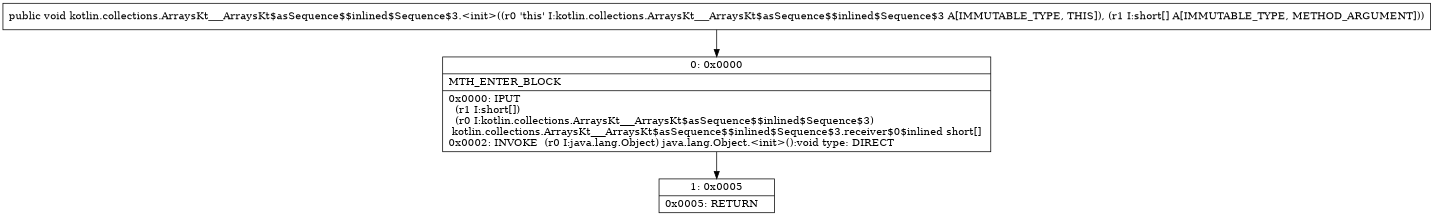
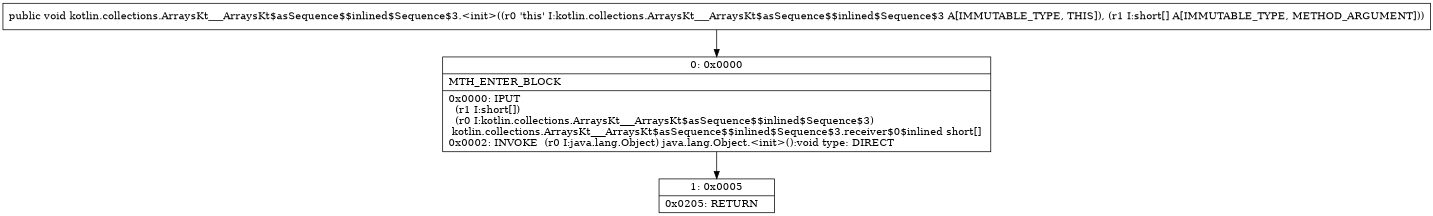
node "1: 0x0005": text "0x0005: RETURN" -> "0x0205: RETURN"
